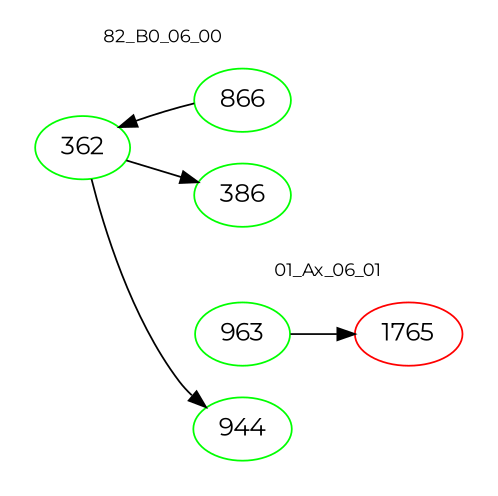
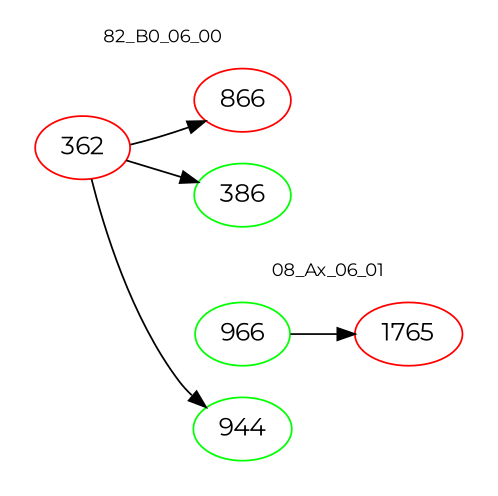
node "866": color green -> red
edge "866" -> "362": reversed
node "362": color green -> red
cluster "01_Ax_06_01": label "01_Ax_06_01" -> "08_Ax_06_01"
node "963": label "963" -> "966"
